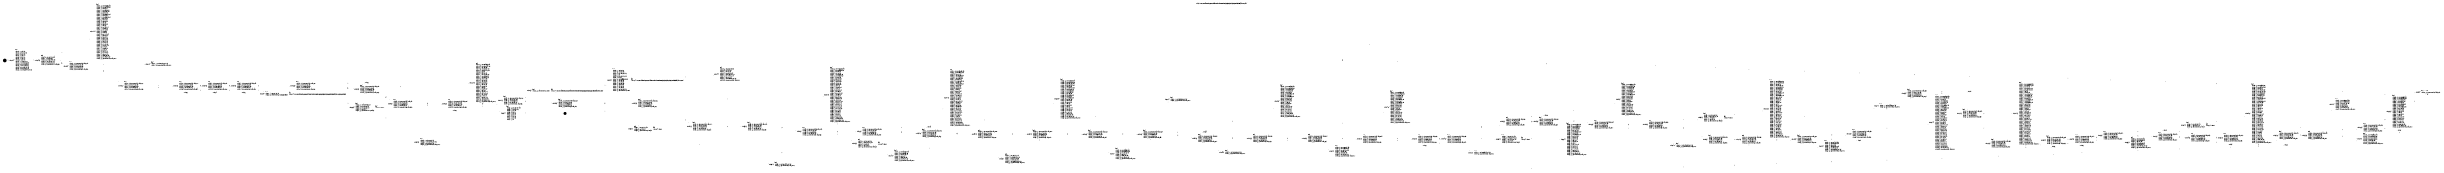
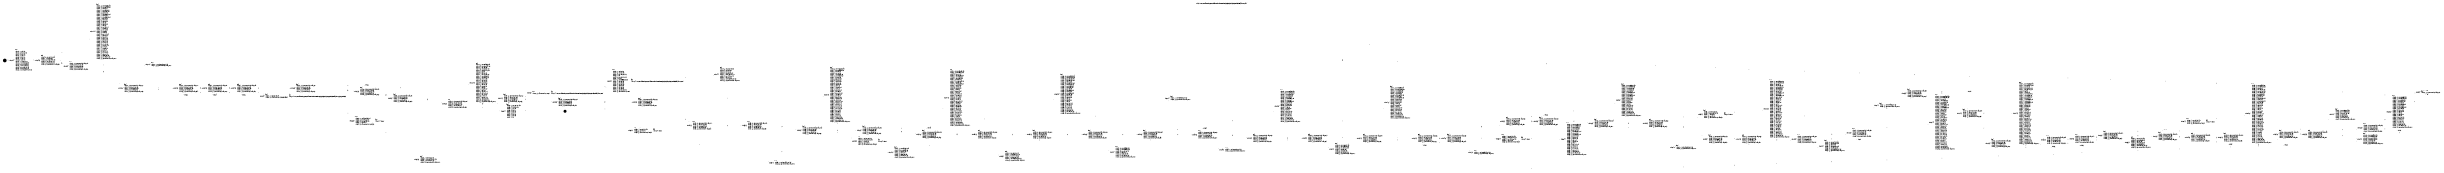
node "0x401e68": removed
